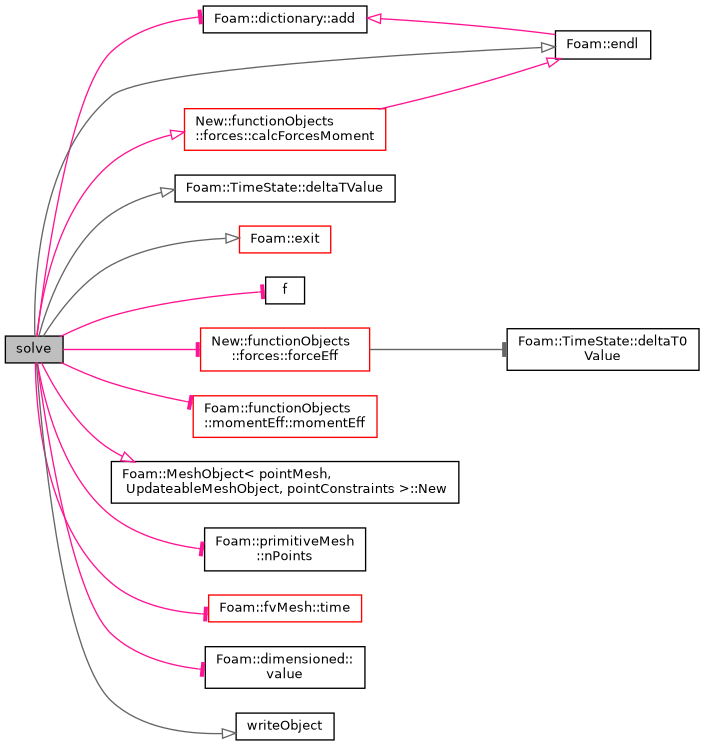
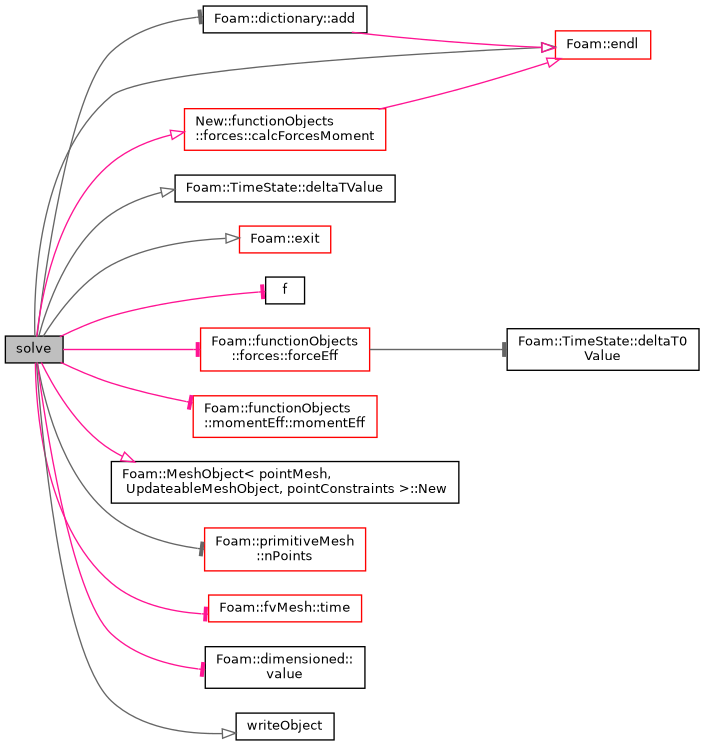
edge "Foam::endl" -> "Foam::dictionary::add": reversed
node "Foam::endl": color black -> red
edge "solve" -> "Foam::dictionary::add": color deeppink -> gray40
node "New::functionObjects ::forces::forceEff": label "New::functionObjects ::forces::forceEff" -> "Foam::functionObjects ::forces::forceEff"
edge "solve" -> "Foam::primitiveMesh ::nPoints": color deeppink -> gray40
node "Foam::primitiveMesh ::nPoints": color black -> red
